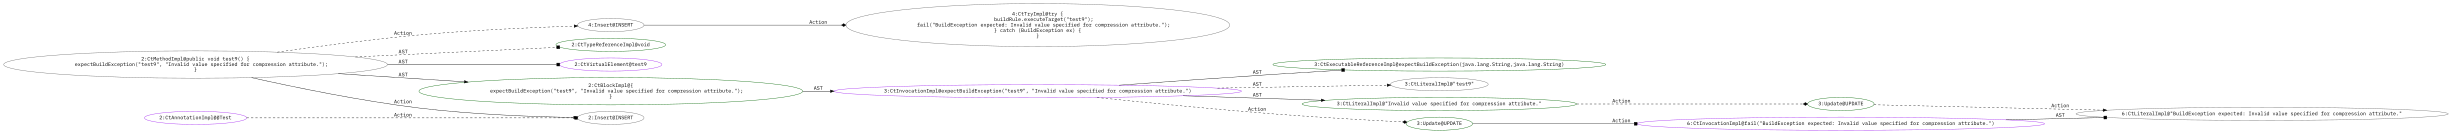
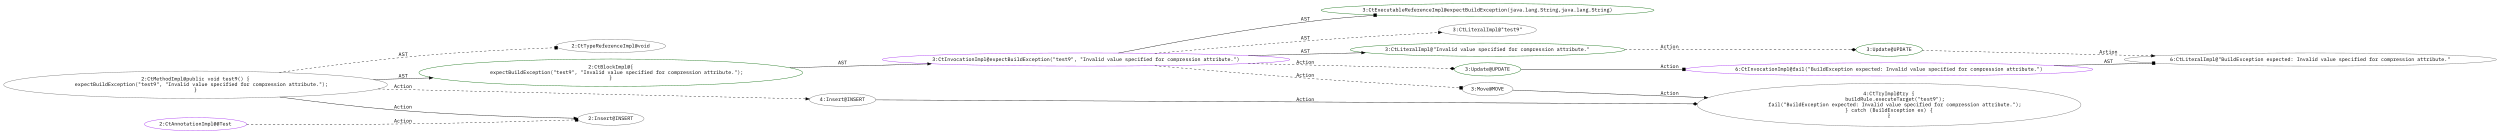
node "2:CtTypeReferenceImpl@void": color darkgreen -> gray40
node "2:CtVirtualElement@test9": removed
node "3:Move@MOVE": added
